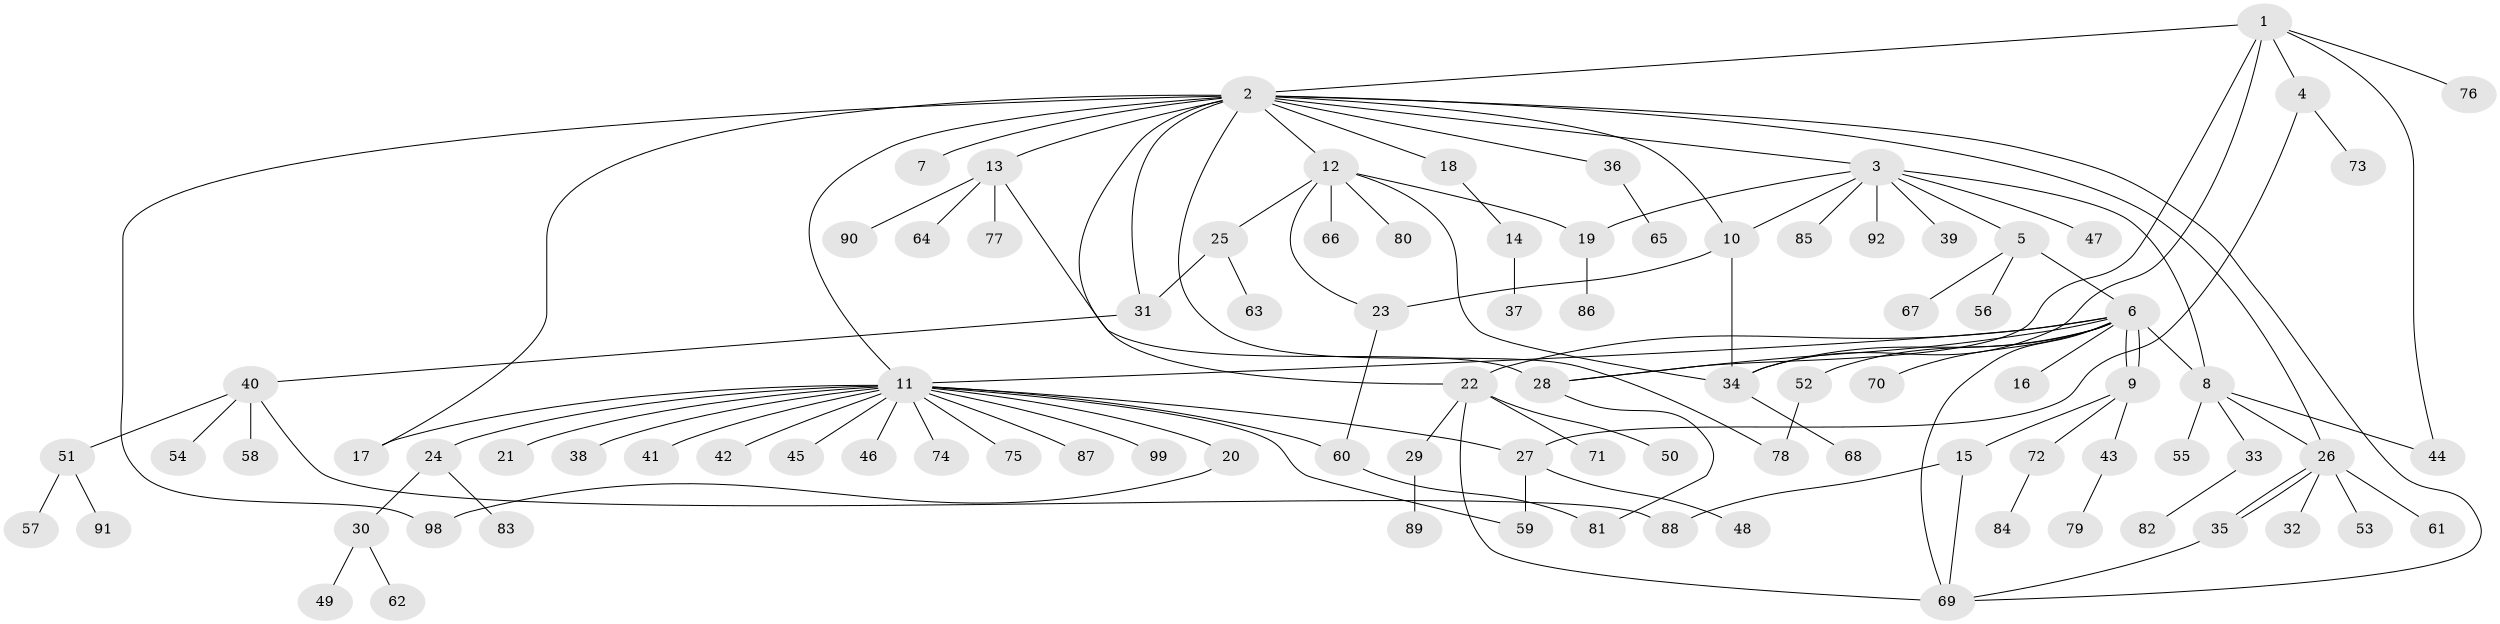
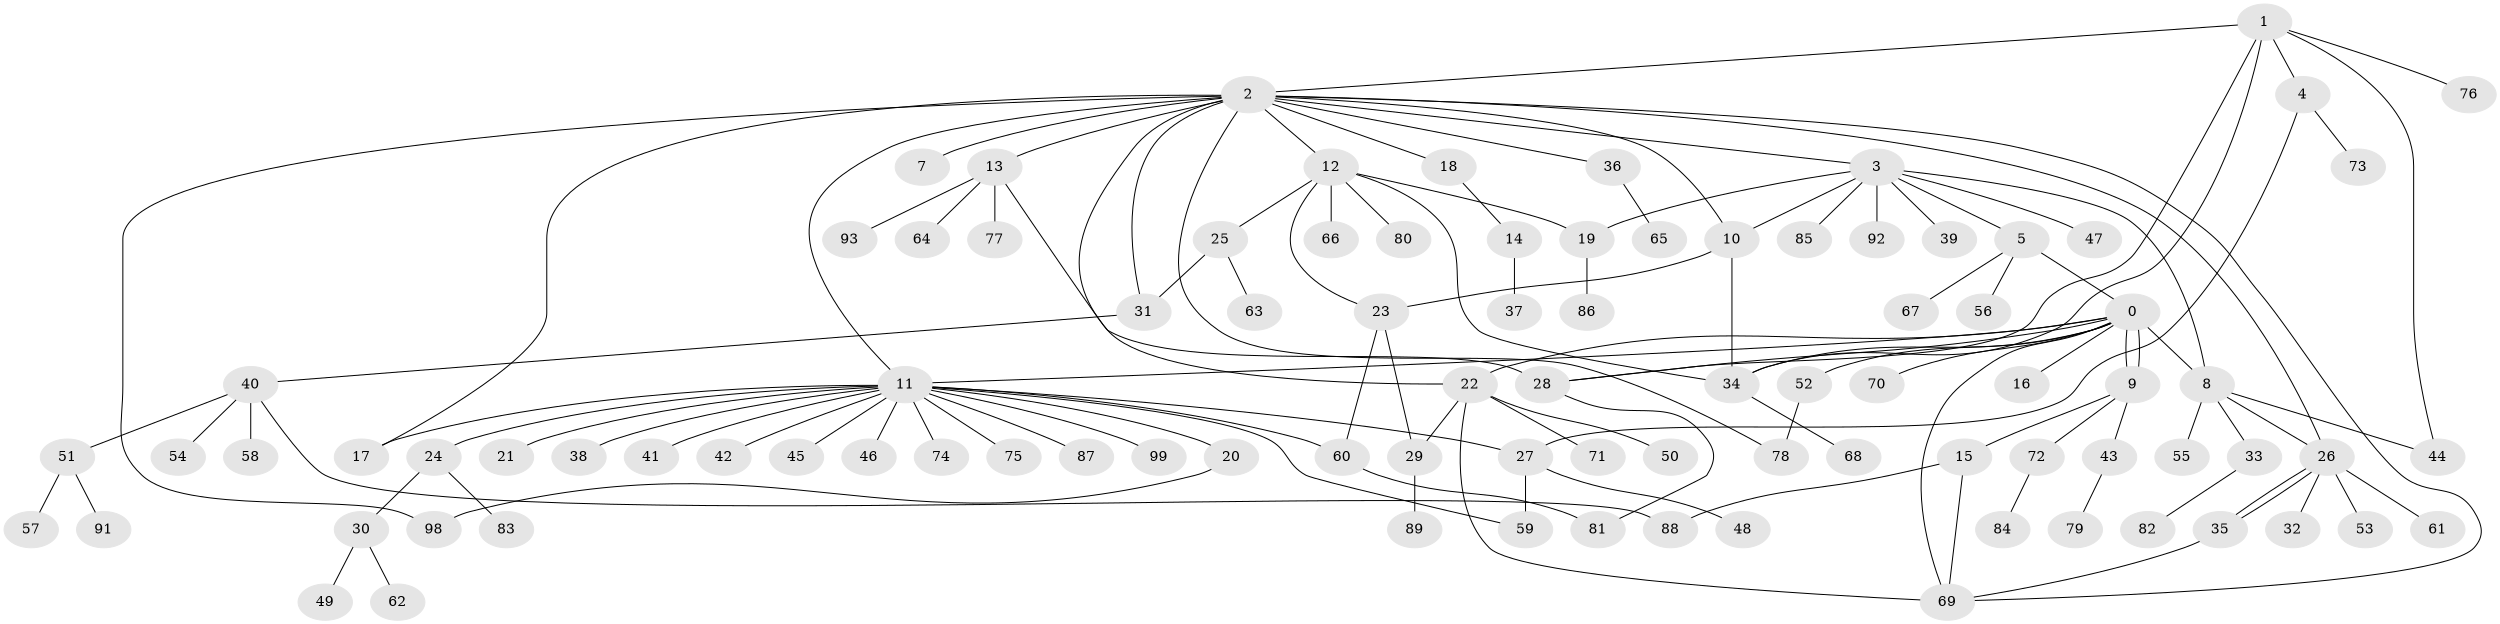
node "90": label "90" -> "93"
node "6": label "6" -> "0"
edge "23" -- "29": added
